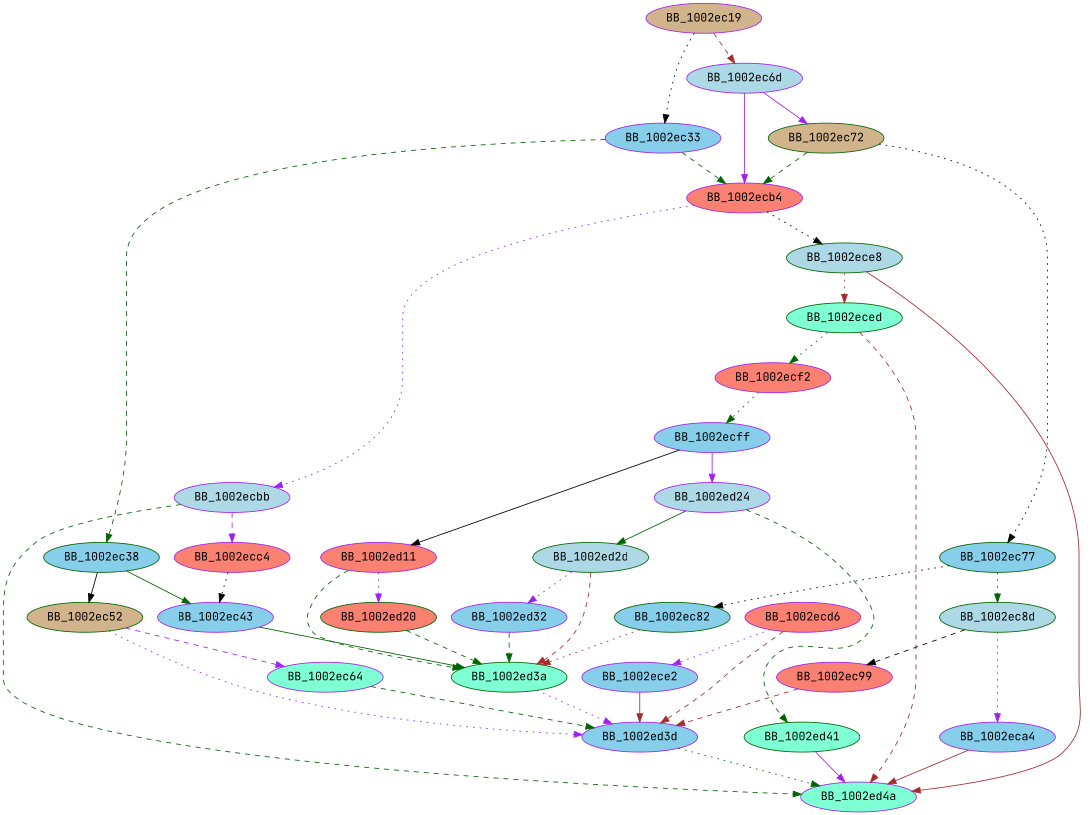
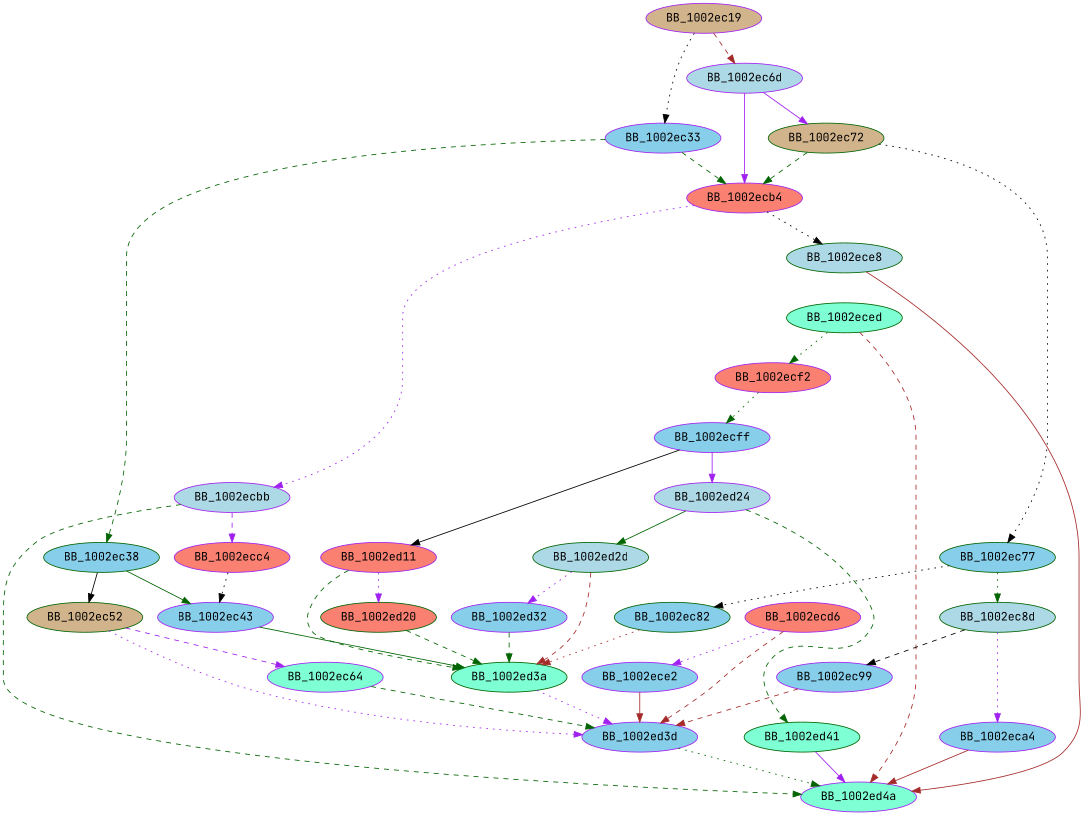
edge "BB_1002ece8" -> "BB_1002eced": removed
node "BB_1002ec99": fillcolor salmon -> skyblue
